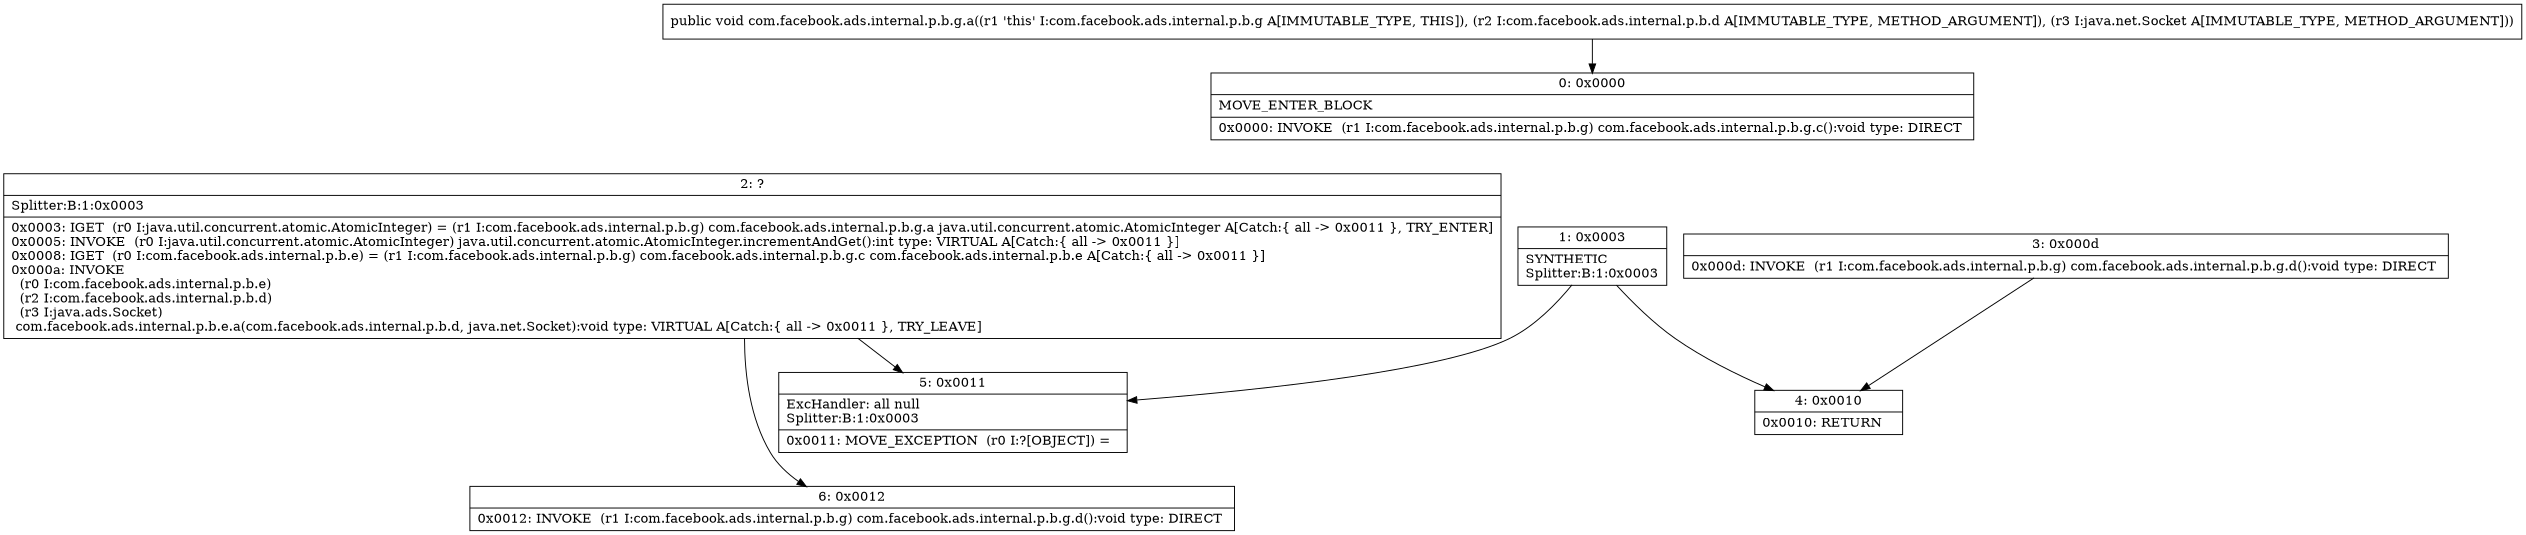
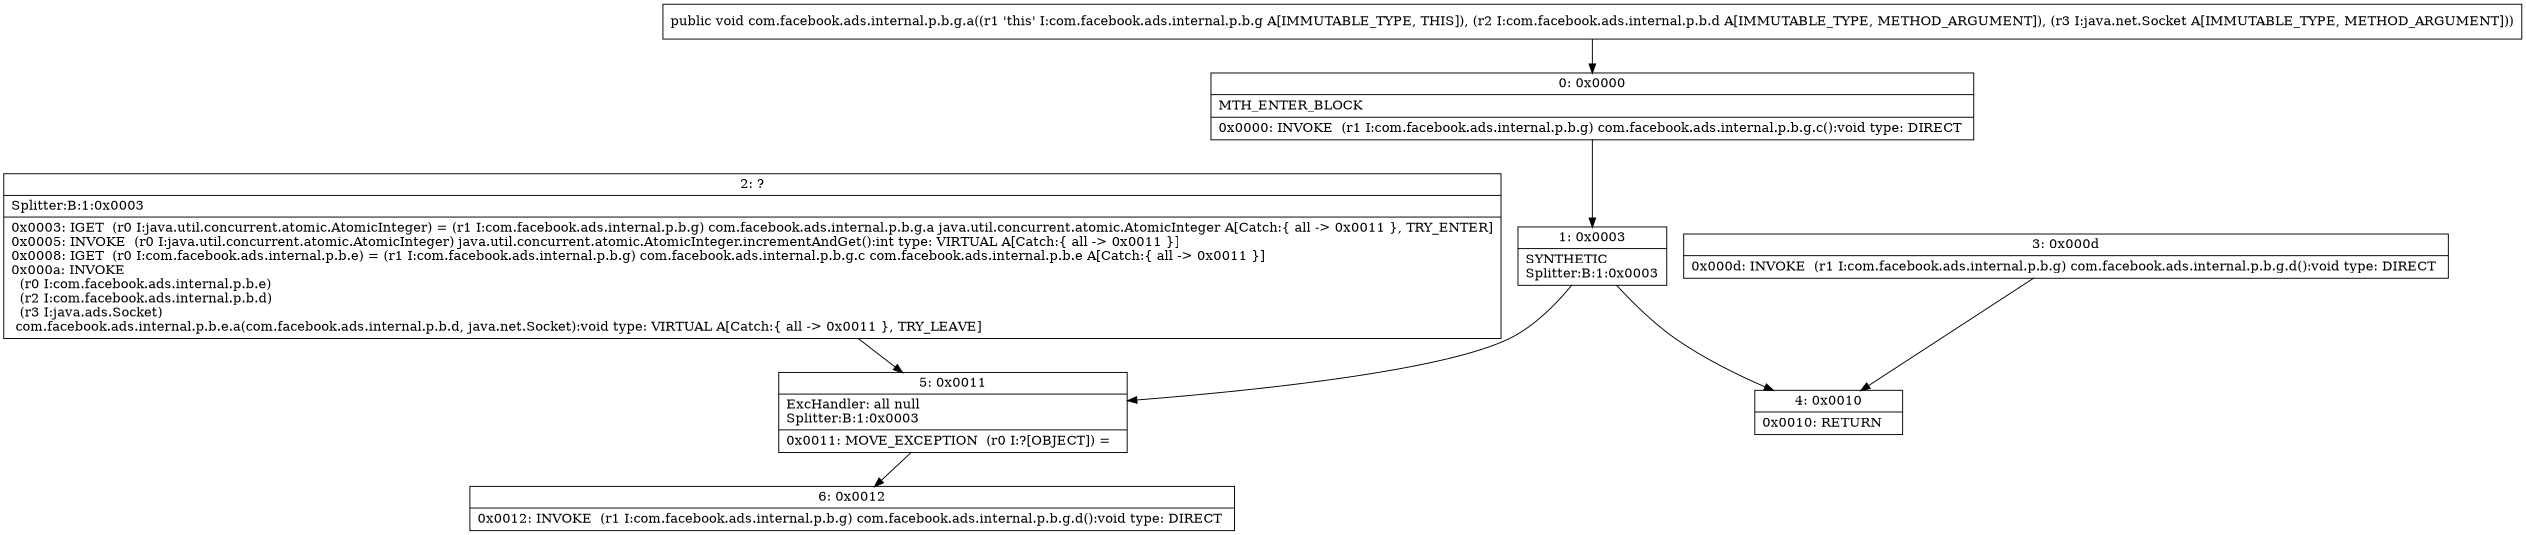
node "0: 0x0000": text "MOVE_ENTER_BLOCK" -> "MTH_ENTER_BLOCK"
edge "0: 0x0000" -> "1: 0x0003": added
edge "2: ?" -> "6: 0x0012": now "5: 0x0011" -> "6: 0x0012"
